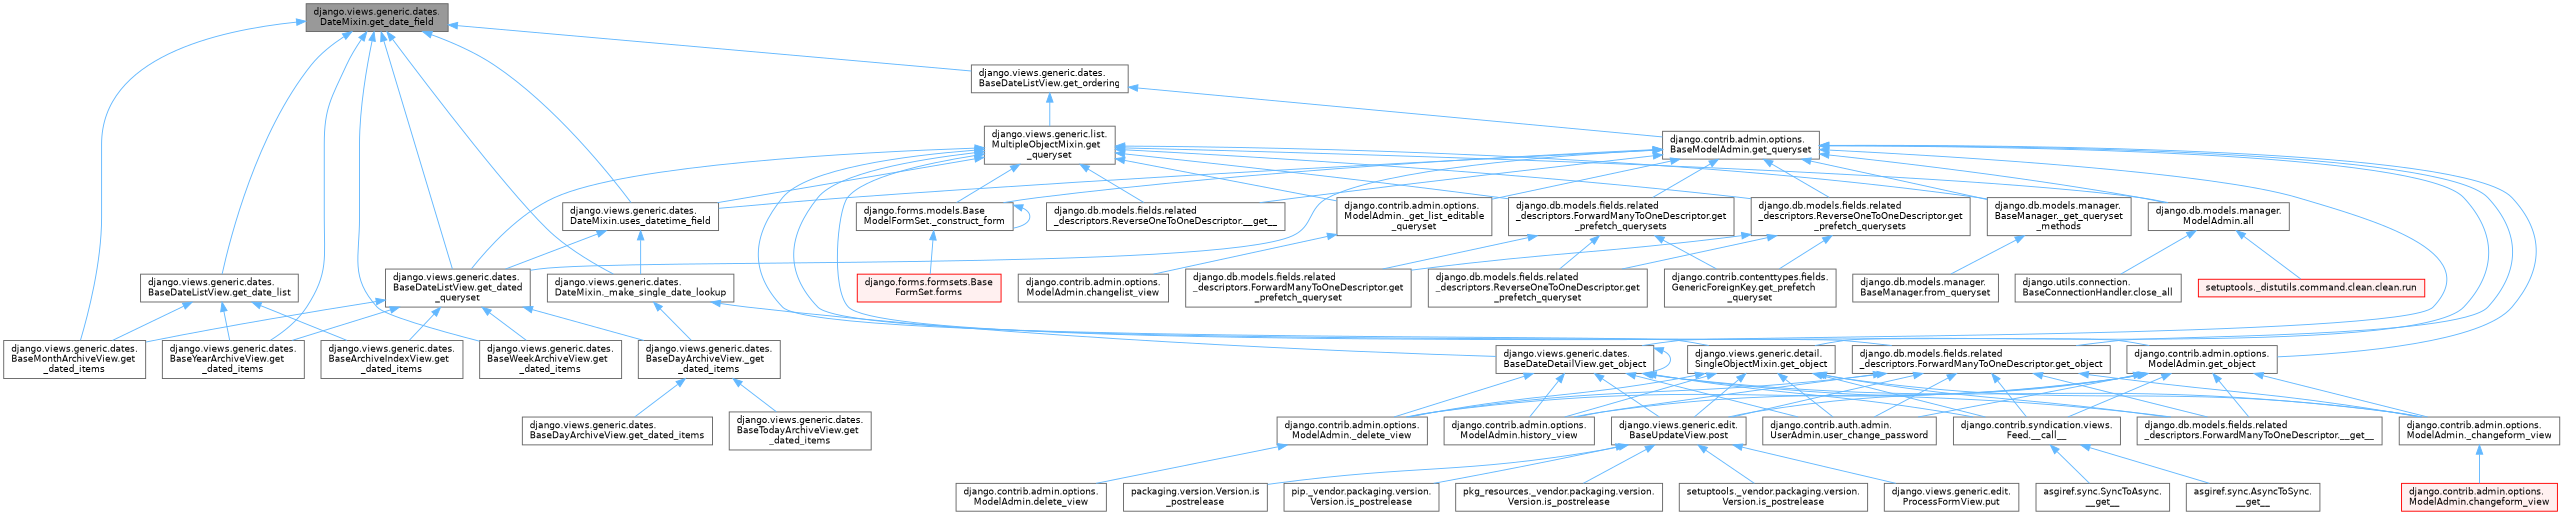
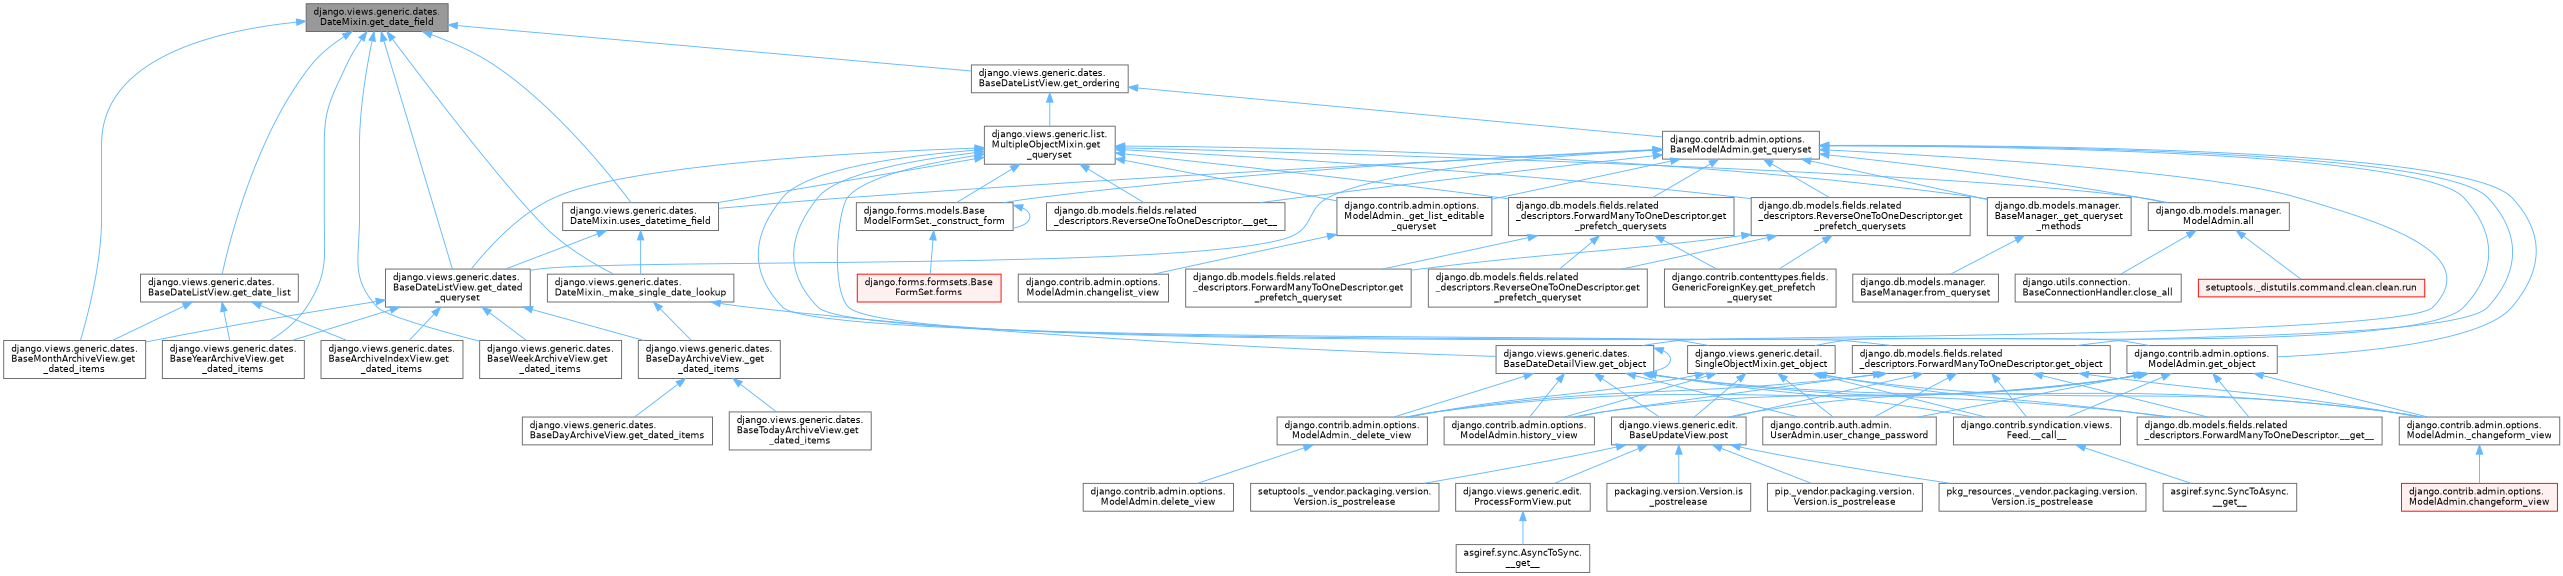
edge "asgiref.sync.AsyncToSync. __get__" -> "django.contrib.syndication.views. Feed.__call__": now "asgiref.sync.AsyncToSync. __get__" -> "django.views.generic.edit. ProcessFormView.put"
